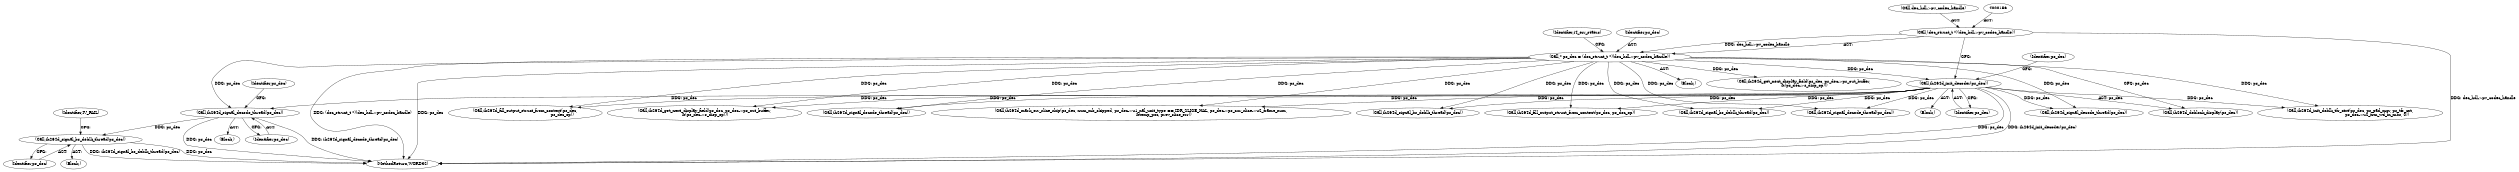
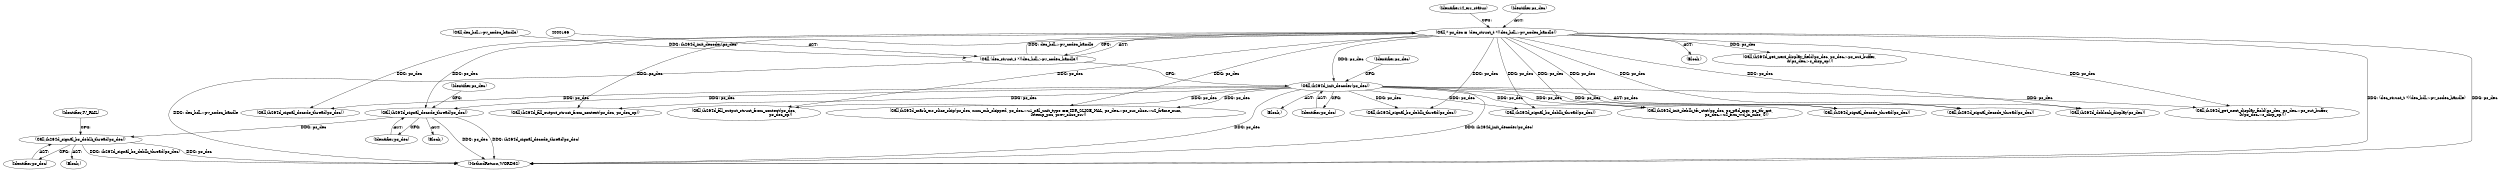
edge "(Call,dec_hdl->pv_codec_handle)" -> "(Call,(dec_struct_t *)(dec_hdl->pv_codec_handle))": label "AST: " -> "DDG: ih264d_init_decoder(ps_dec)"
edge "(Call,* ps_dec = (dec_struct_t *)(dec_hdl->pv_codec_handle))" -> "(Call,(dec_struct_t *)(dec_hdl->pv_codec_handle))": added, label "CFG:"
edge "(Call,* ps_dec = (dec_struct_t *)(dec_hdl->pv_codec_handle))" -> "(Call,ih264d_deblock_display(ps_dec))": label "CFG: ps_dec" -> "DDG: ps_dec"
